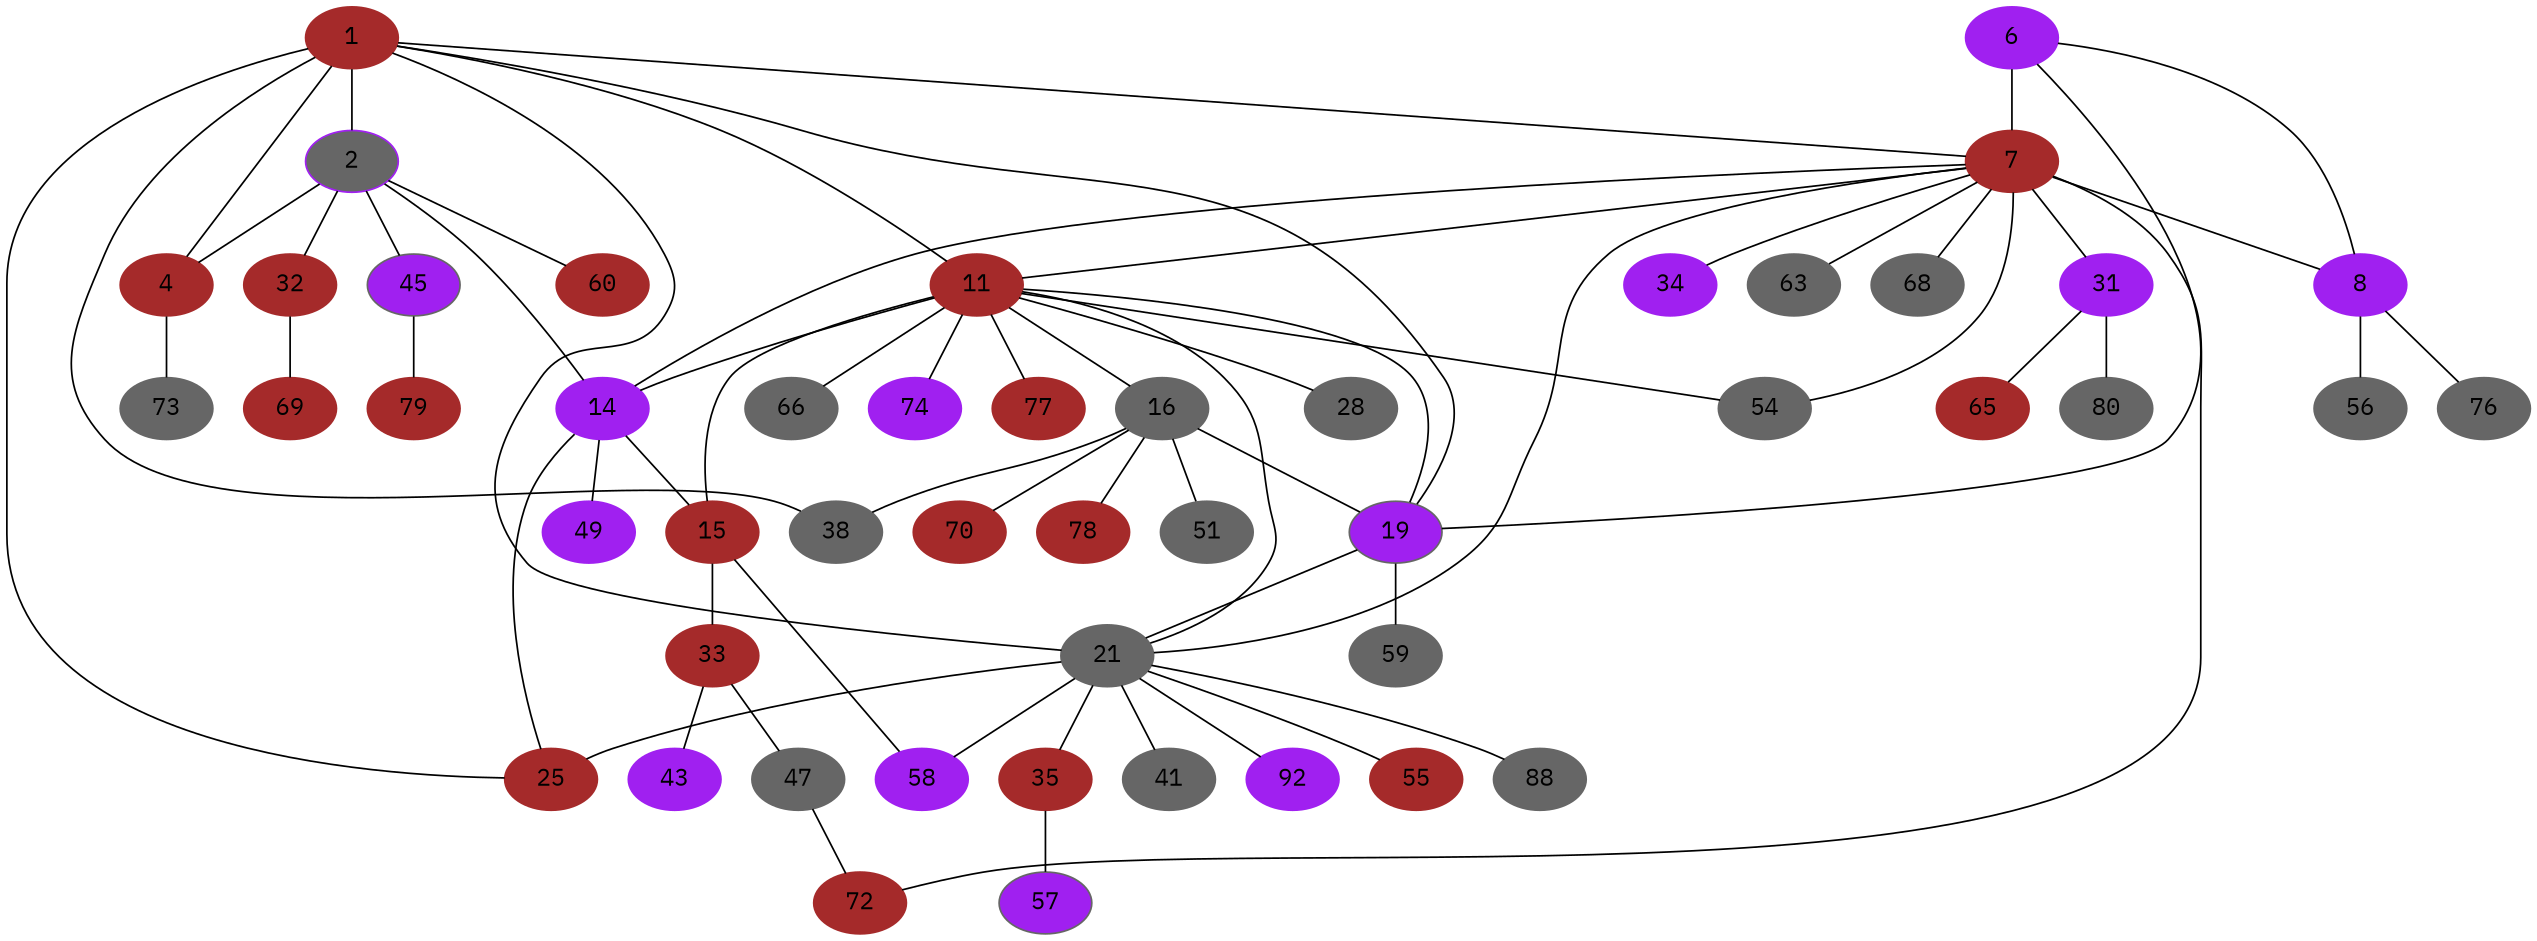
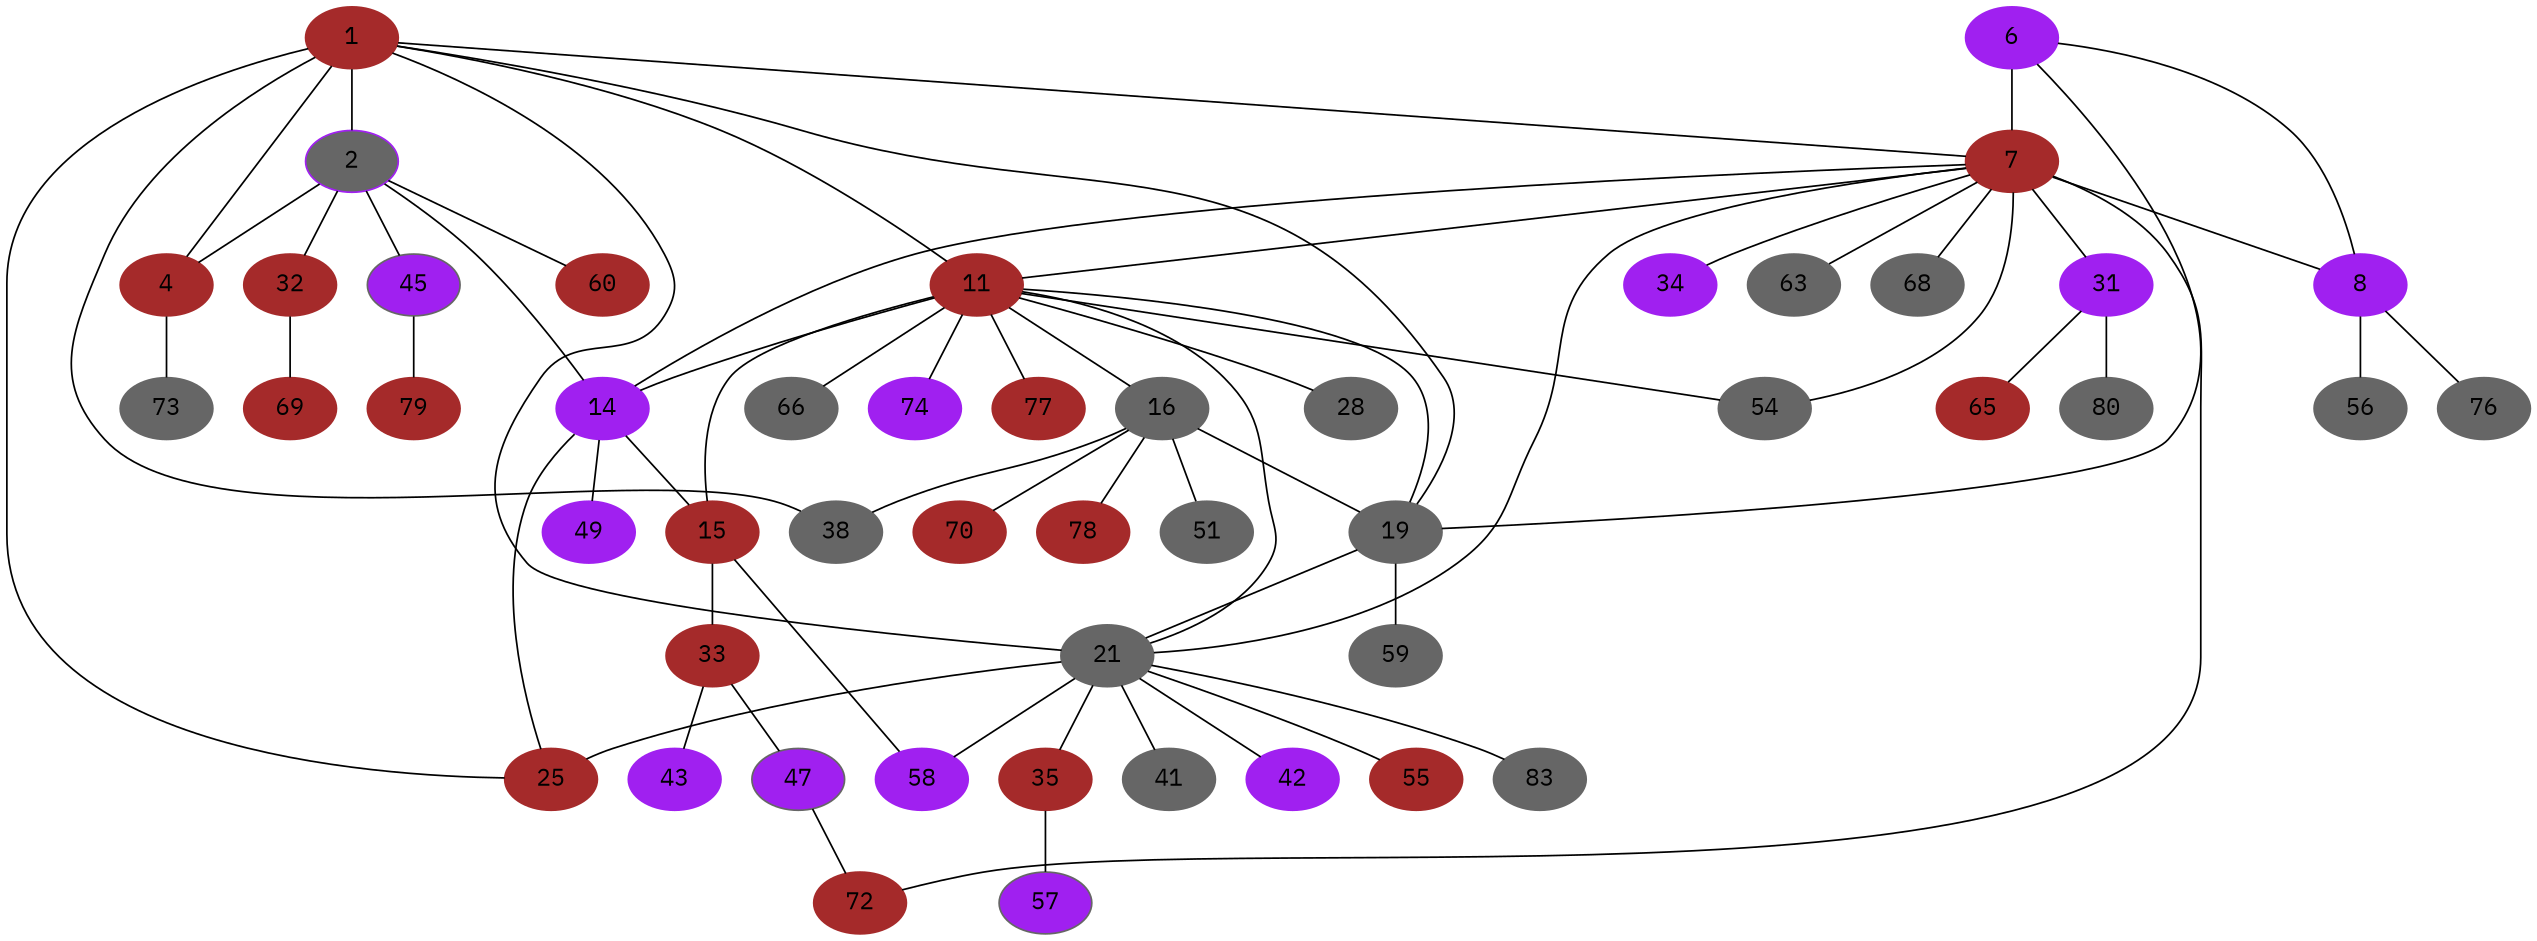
node "19": fillcolor purple -> gray40
node "47": fillcolor gray40 -> purple
node "92": label "92" -> "42"
node "88": label "88" -> "83"
